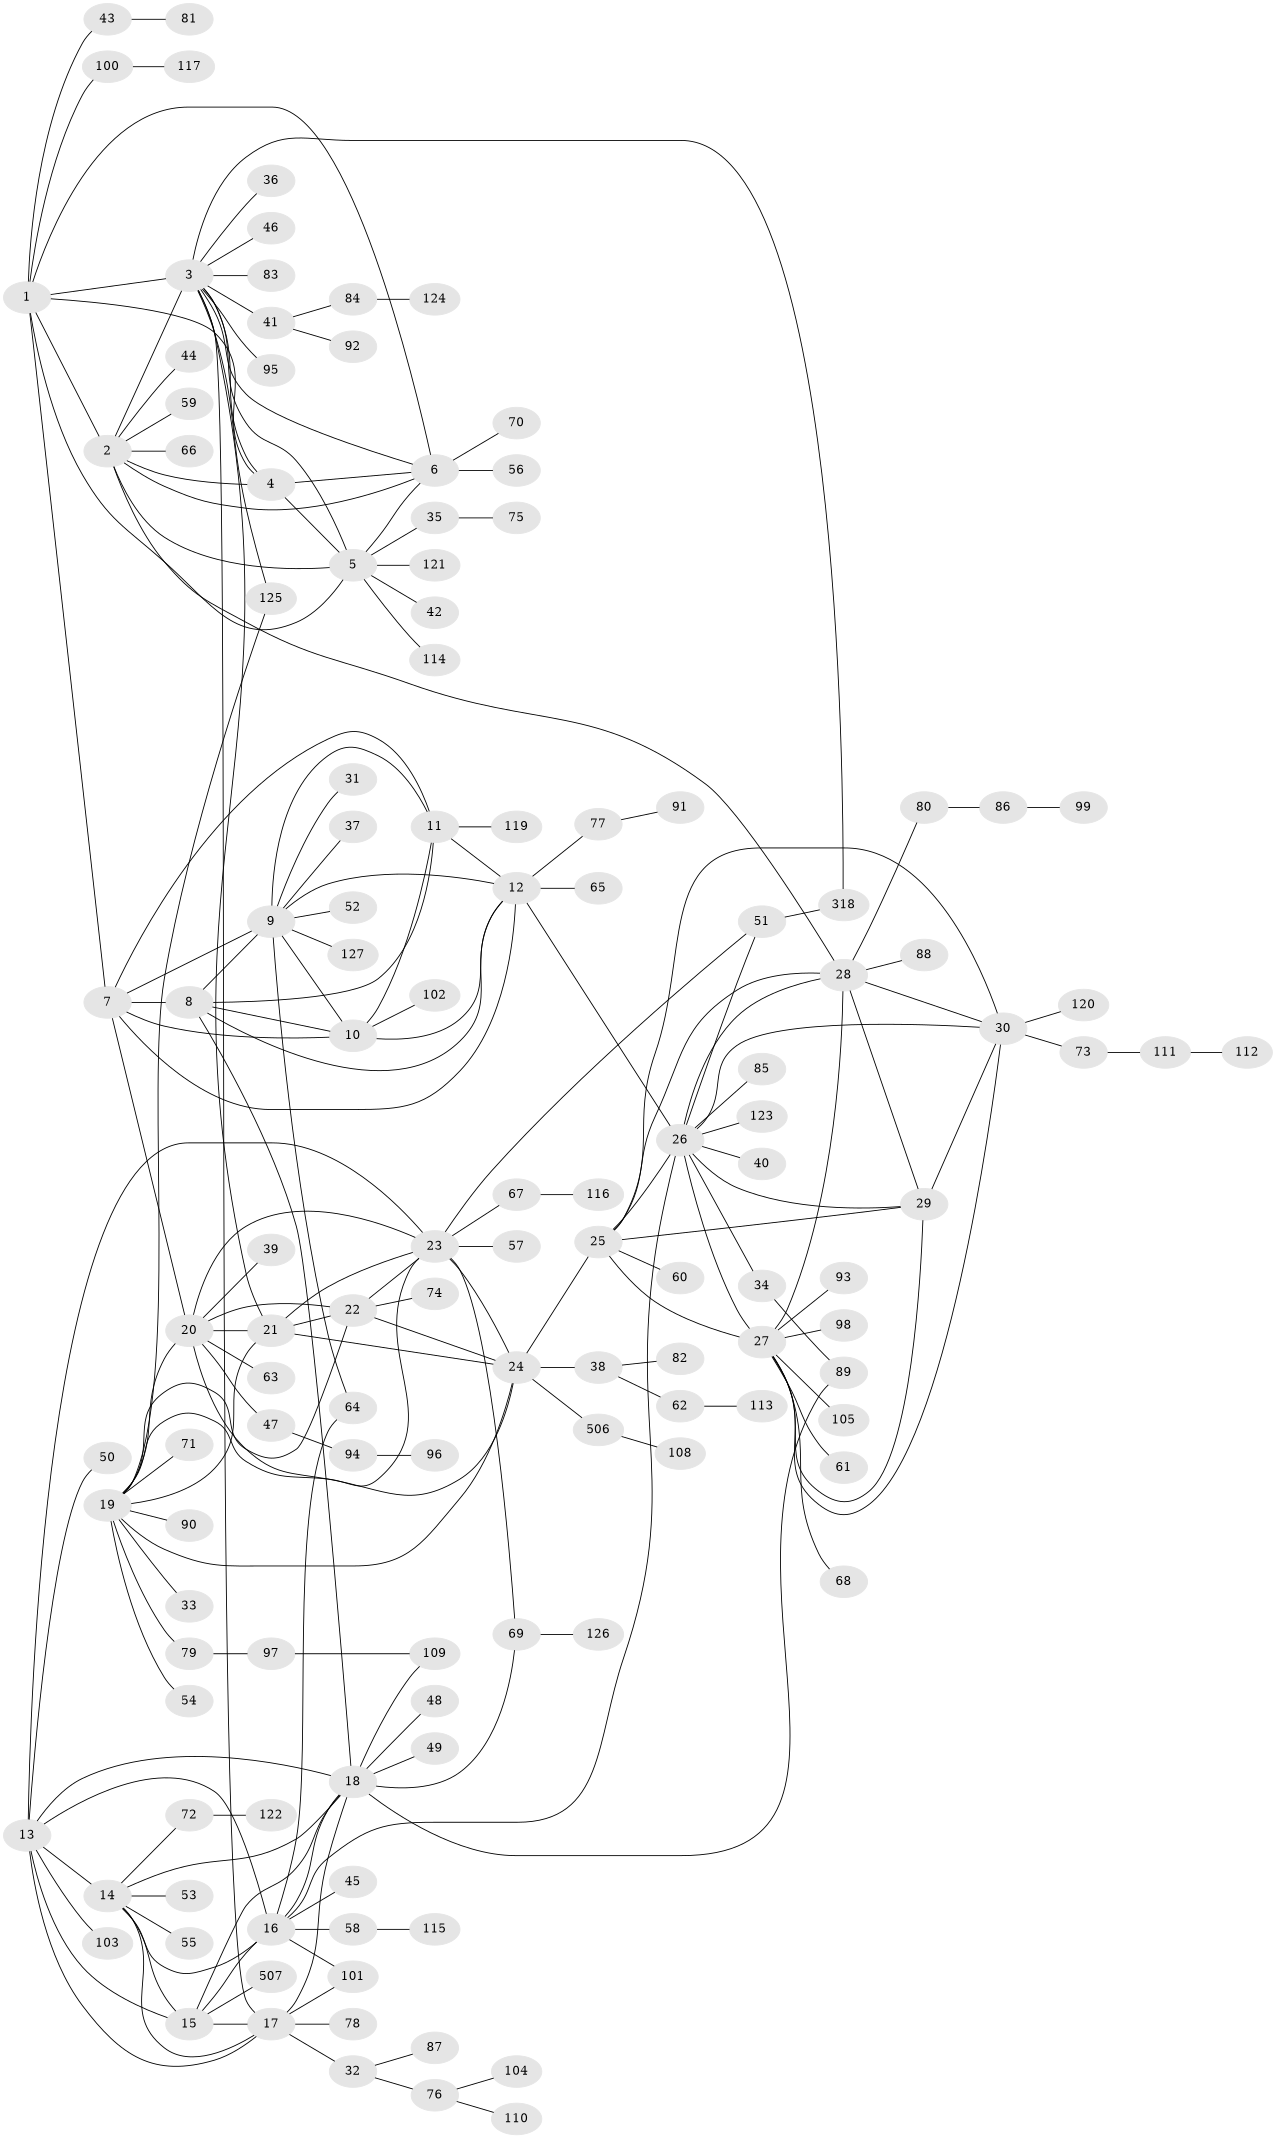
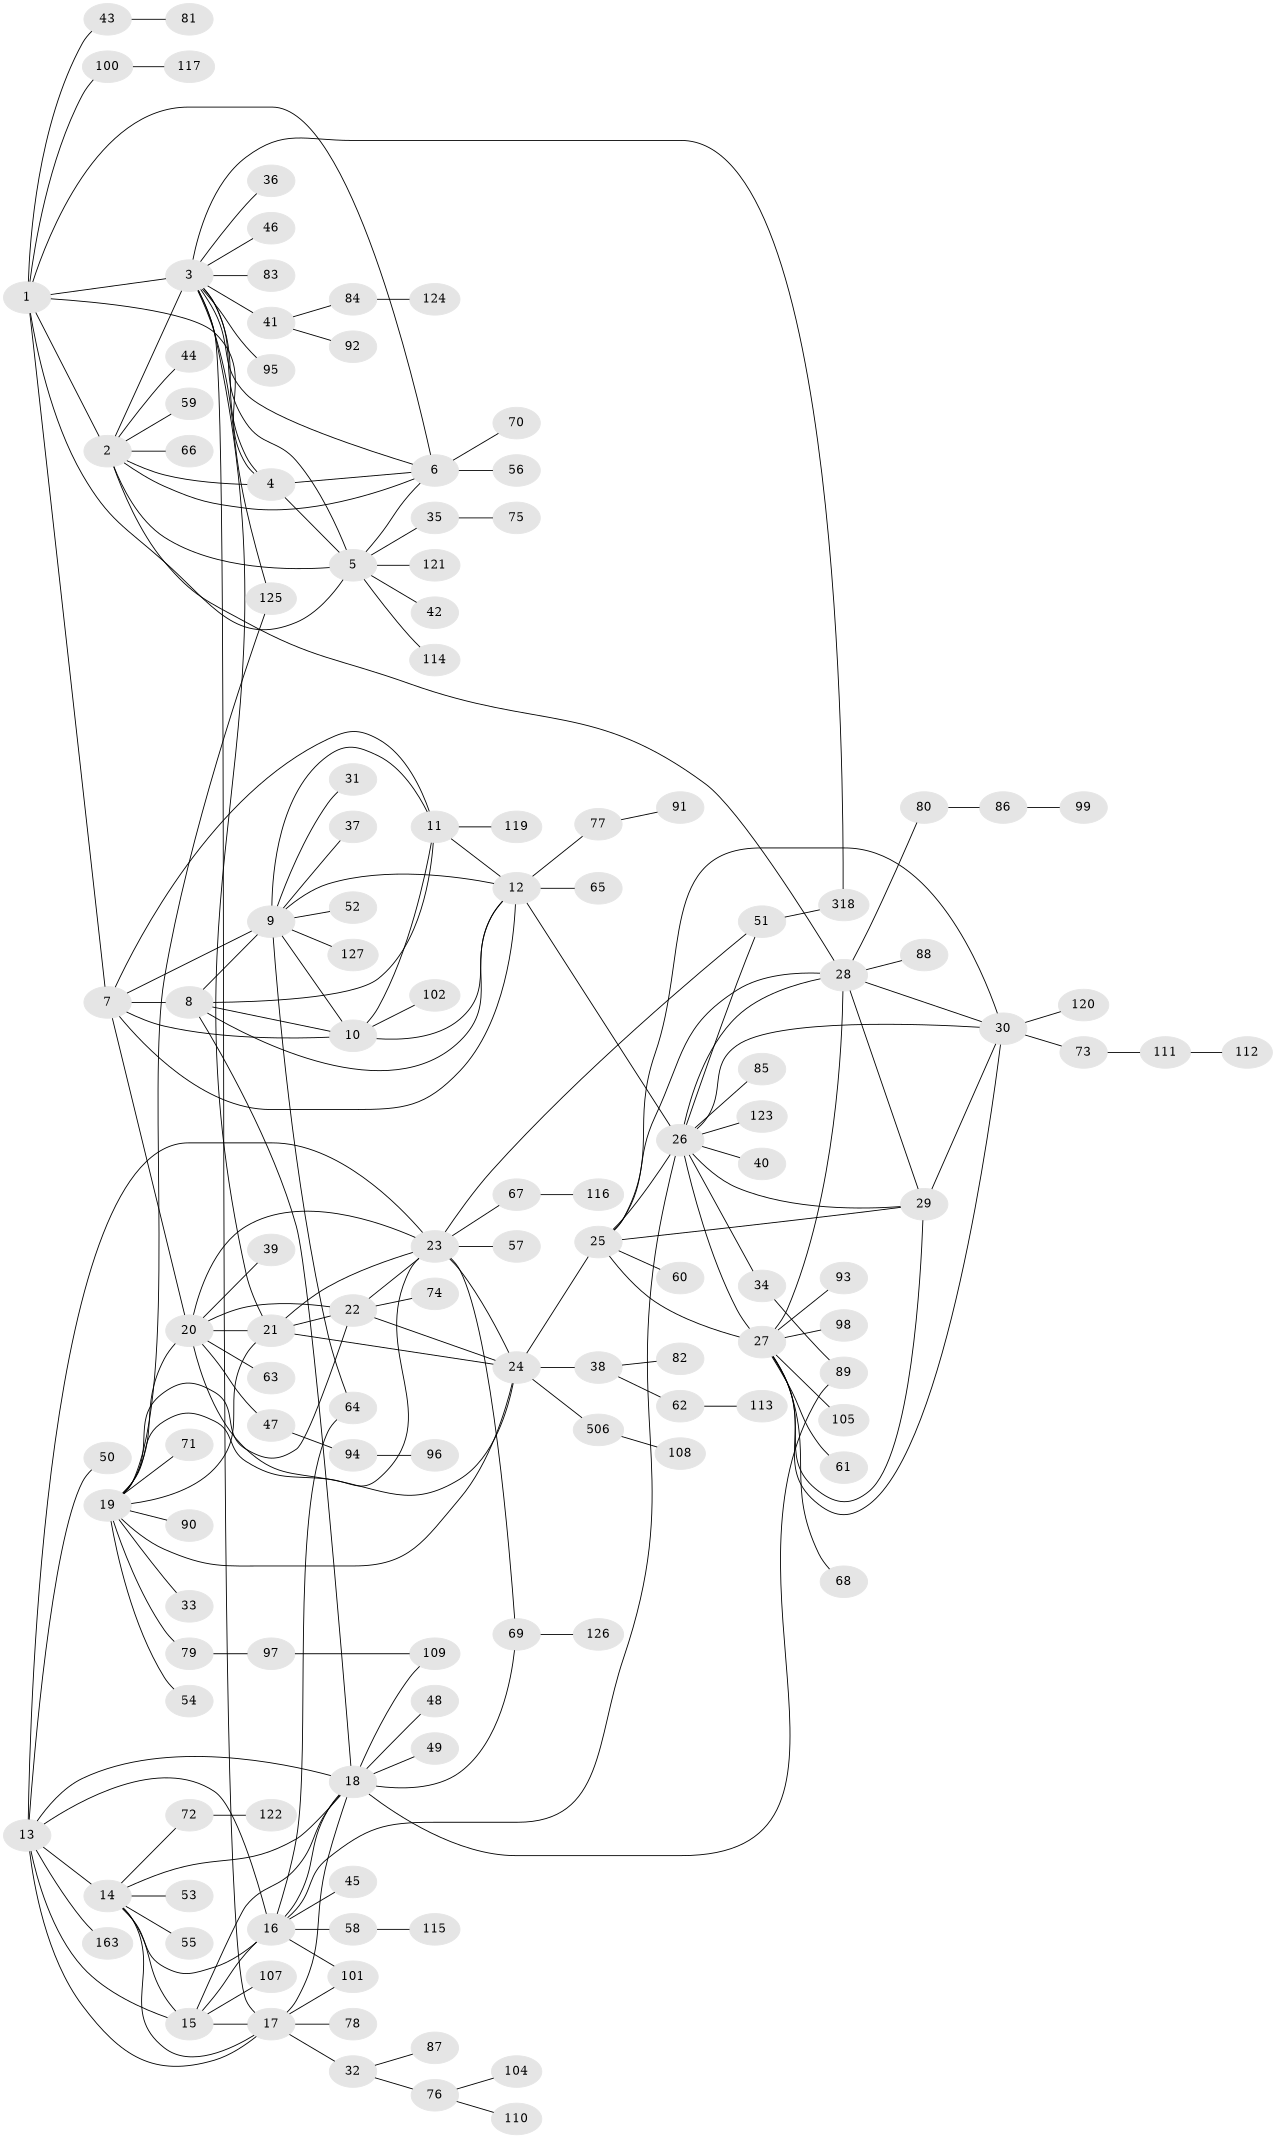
node "103": label "103" -> "163"
node "507": label "507" -> "107"
